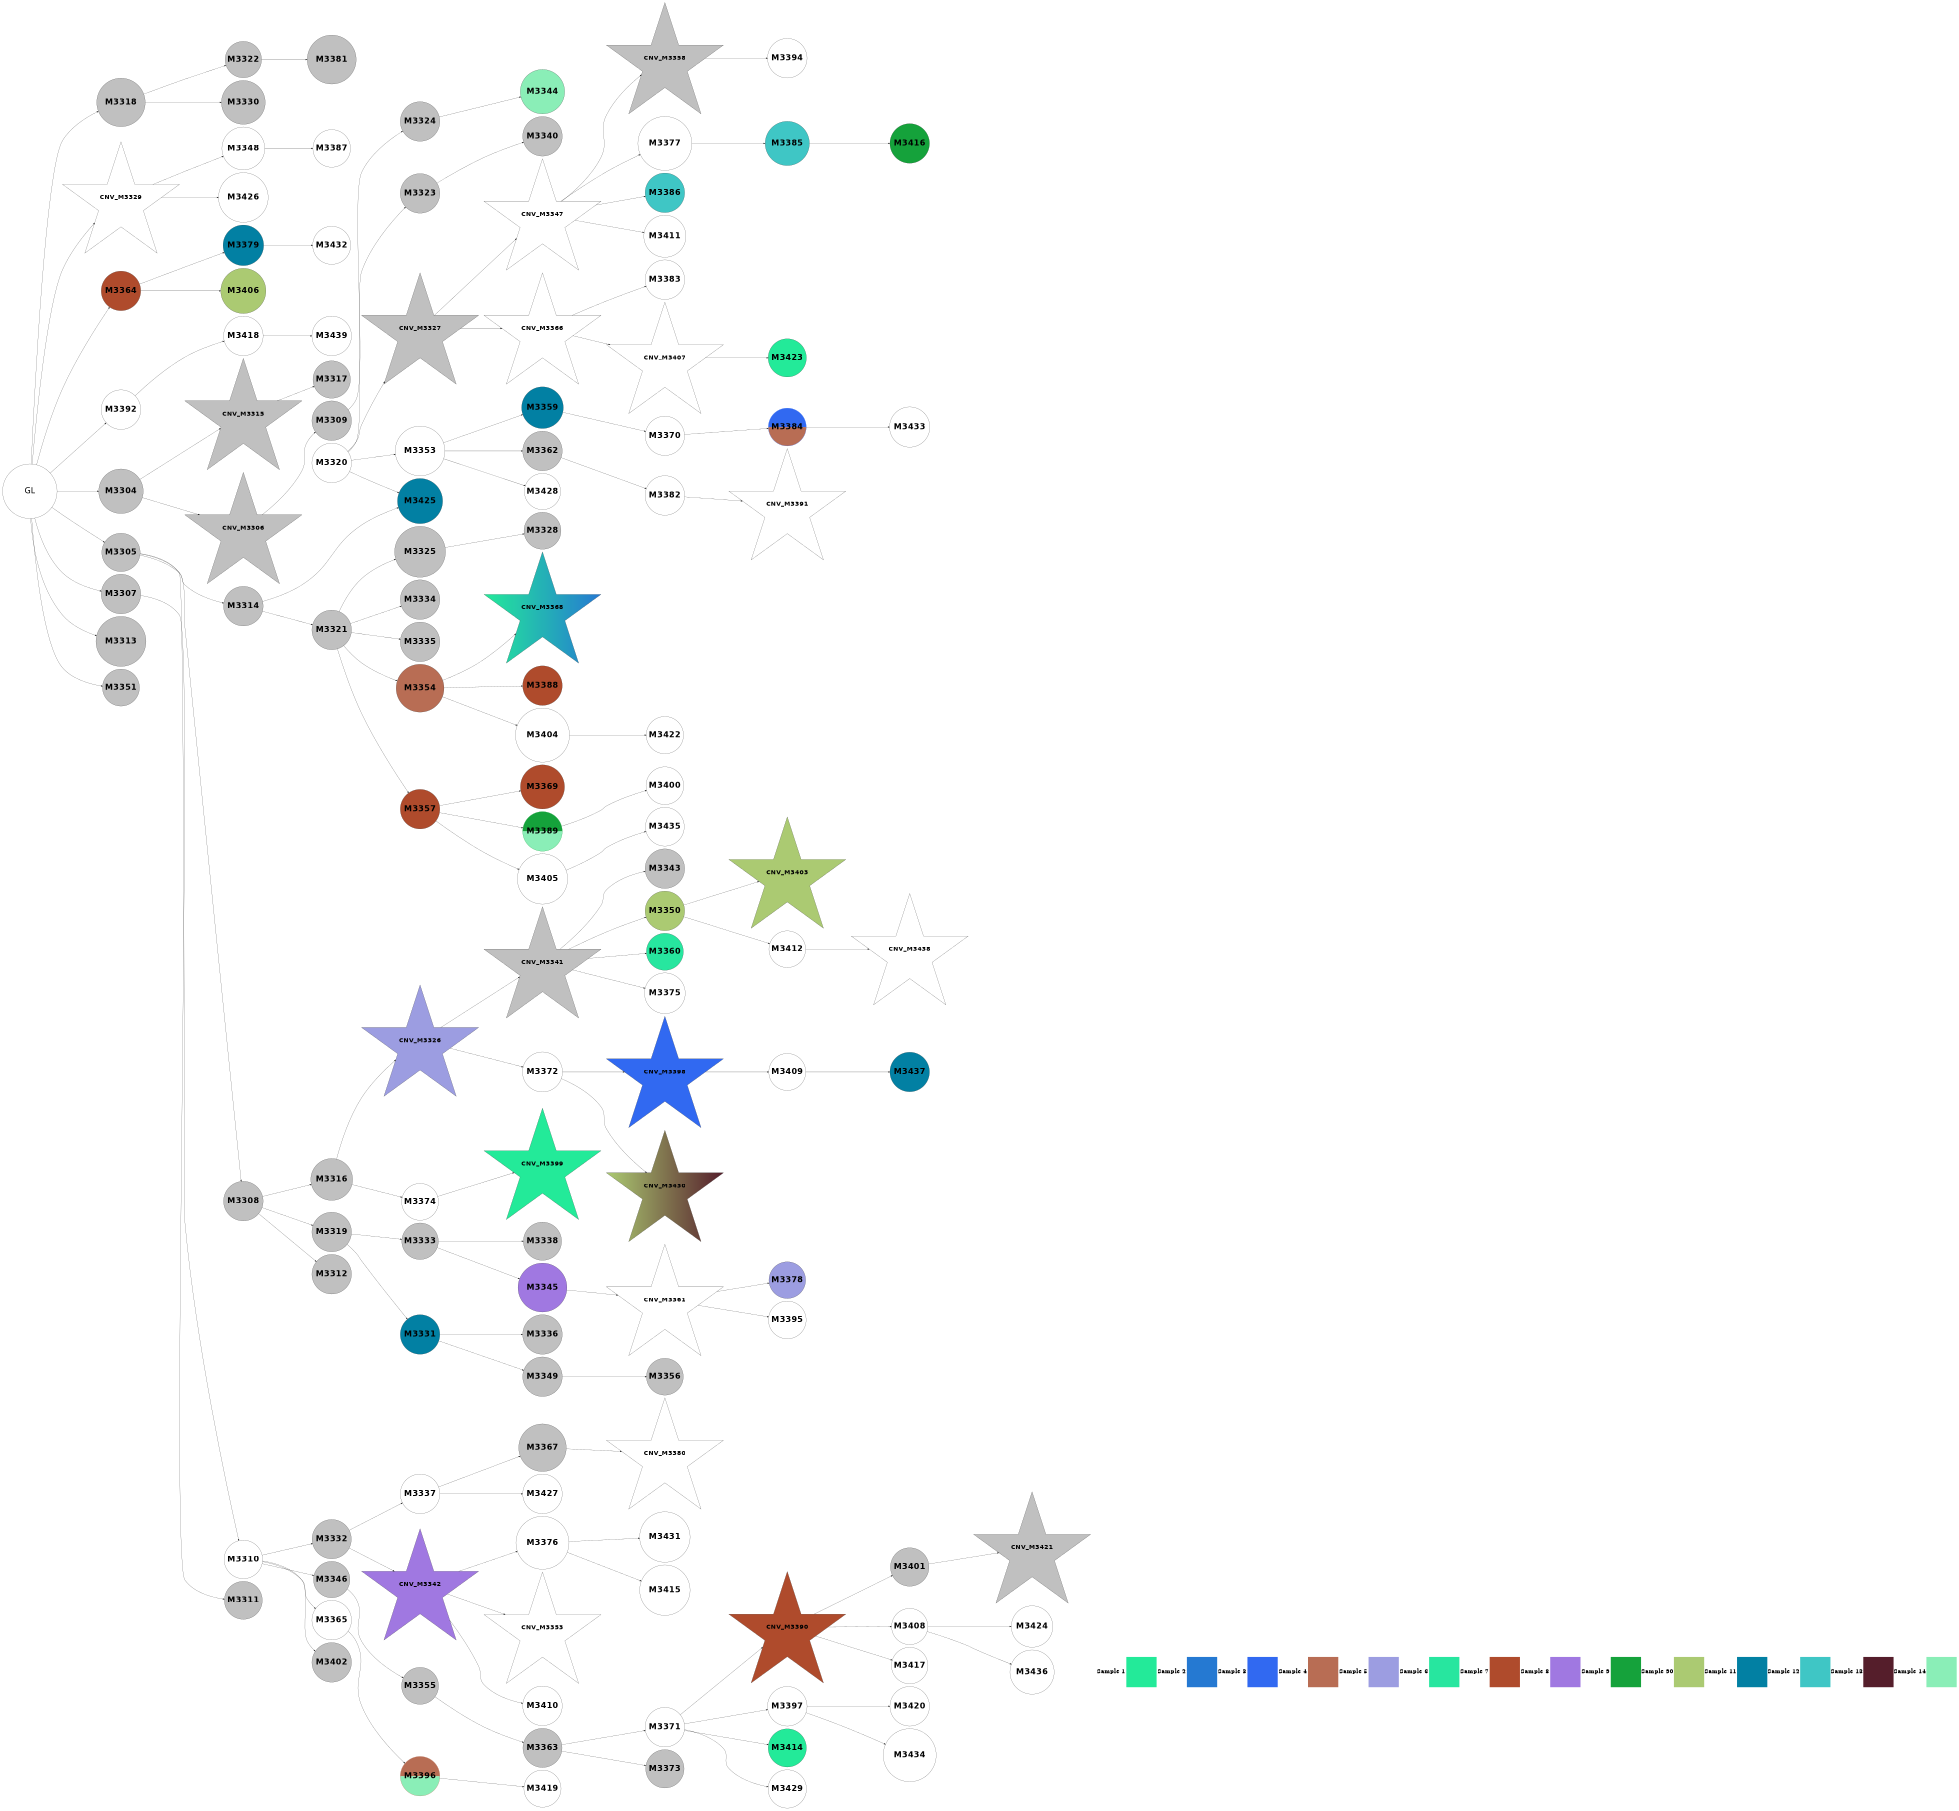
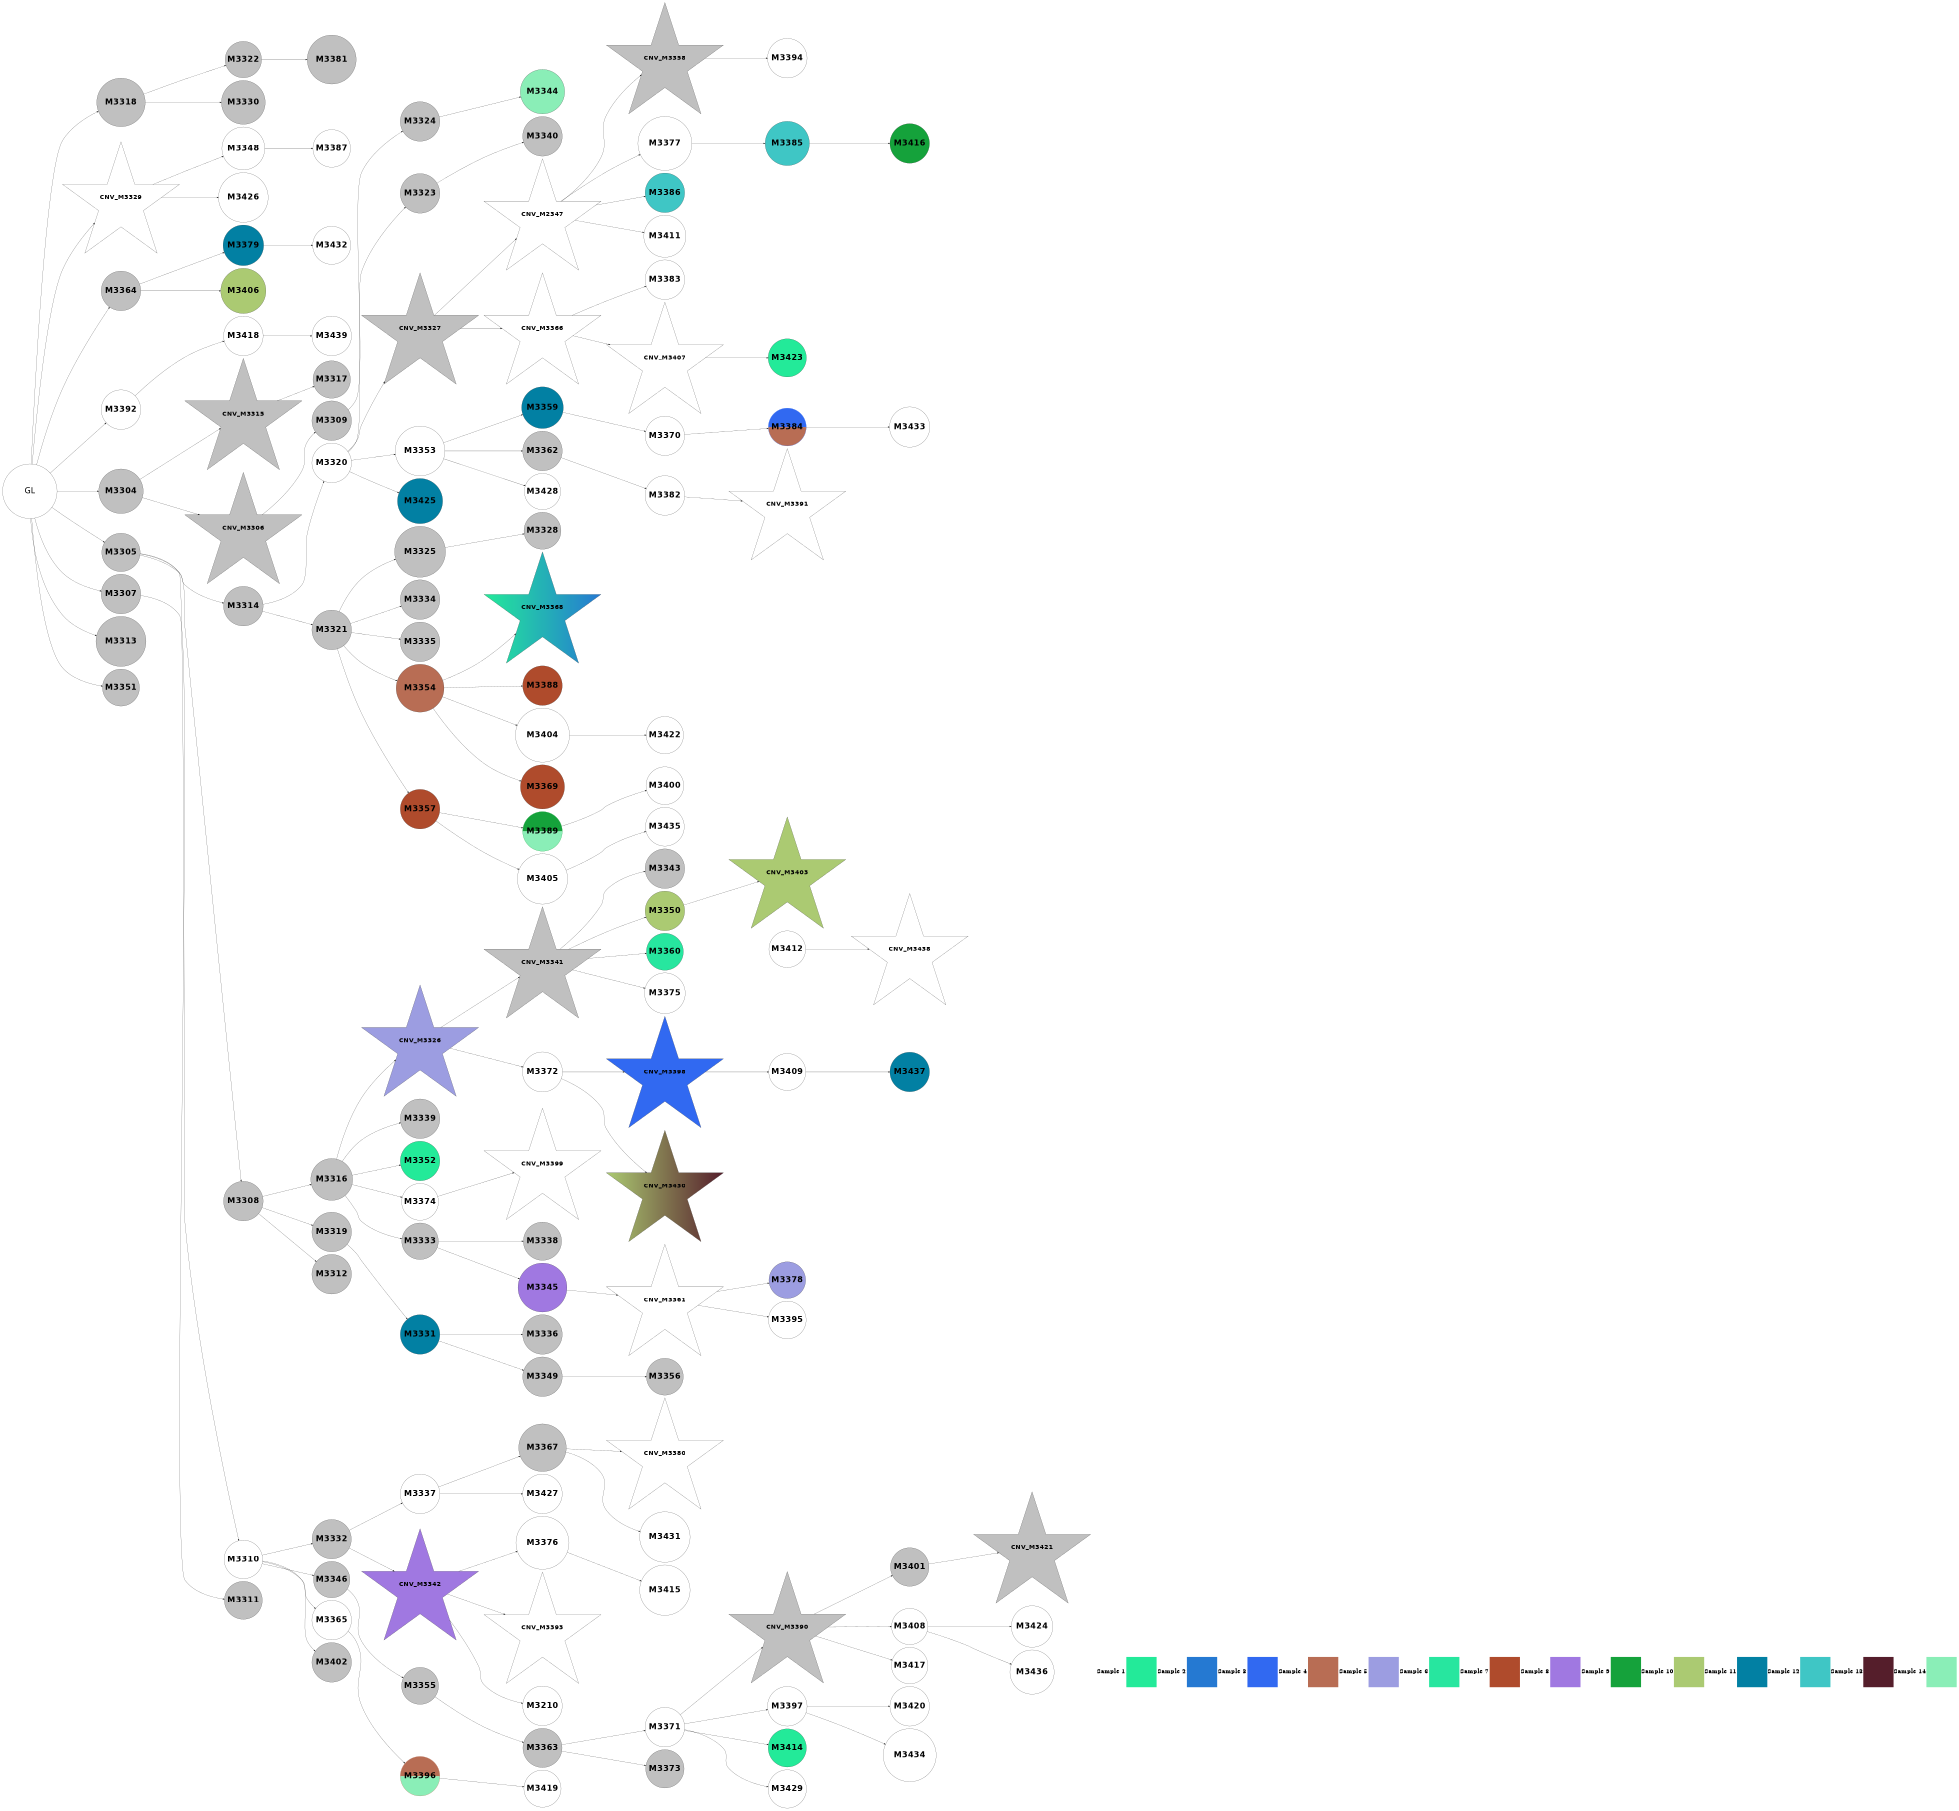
node "CNV_M3347": label "CNV_M3347" -> "CNV_M2347"
node "M3364": fillcolor #af4b2c -> grey
edge "M3314" -> "M3425": now "M3314" -> "M3320"
edge "M3357" -> "M3369": now "M3354" -> "M3369"
edge "M3350" -> "M3412": removed
node "M3339": added
node "M3352": added
node "CNV_M3399": fillcolor #23ea99 -> white
edge "M3319" -> "M3333": now "M3316" -> "M3333"
edge "M3376" -> "M3431": now "M3367" -> "M3431"
node "CNV_M3390": fillcolor #af4b2c -> grey
node "CNV_M3353": label "CNV_M3353" -> "CNV_M3393"
node "Sample 1": text "Sample 90" -> "Sample 10"
node "M3410": label "M3410" -> "M3210"
